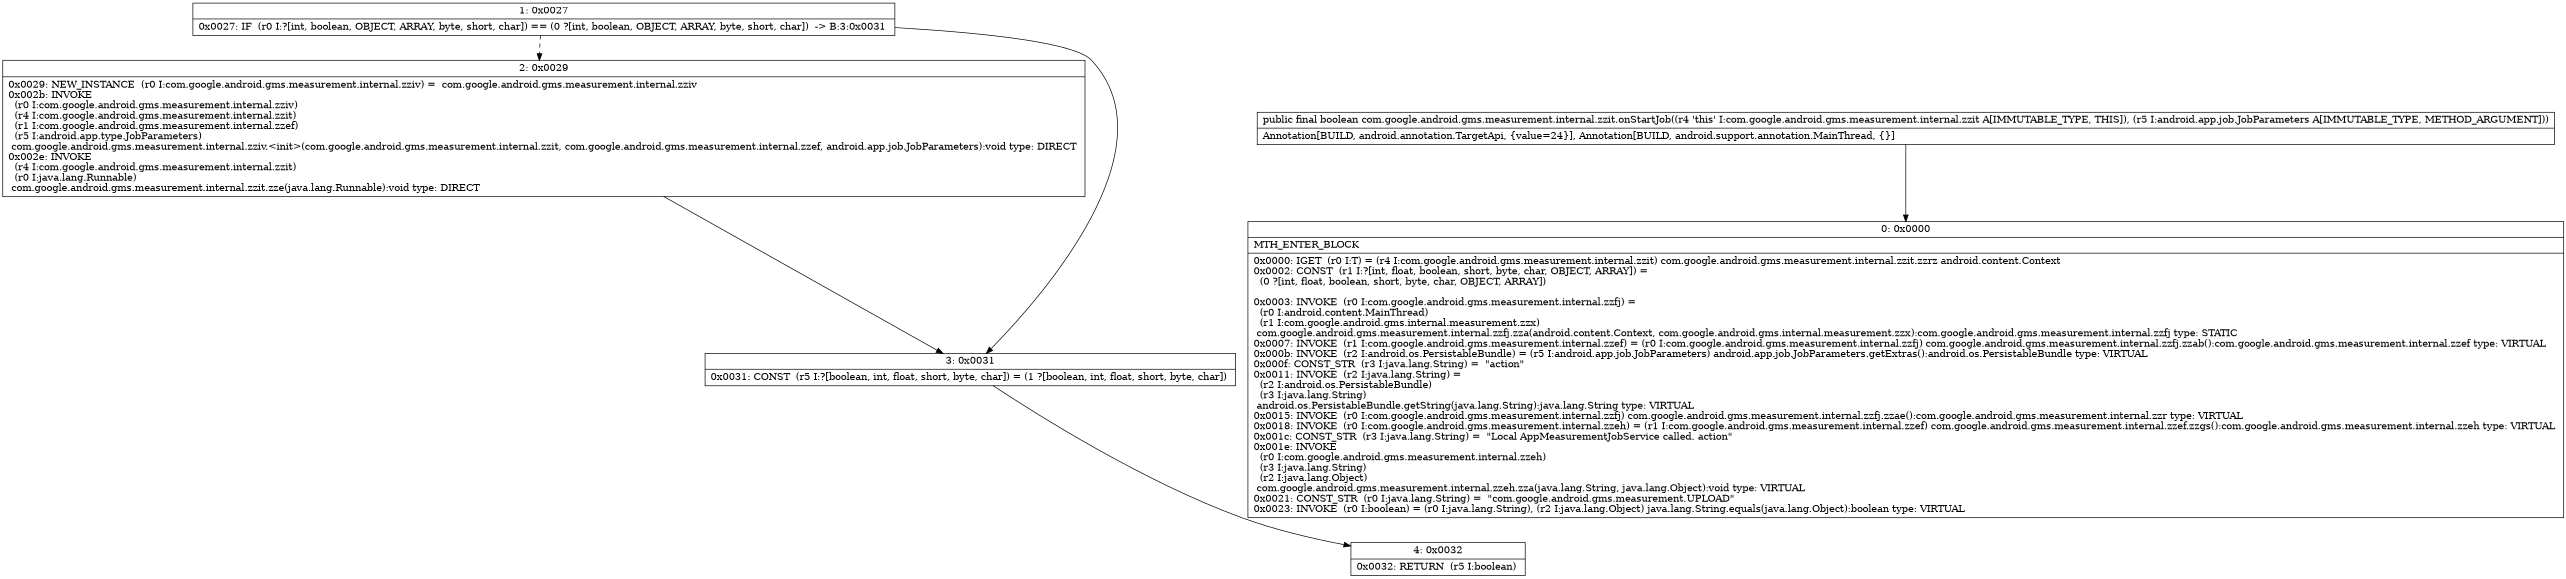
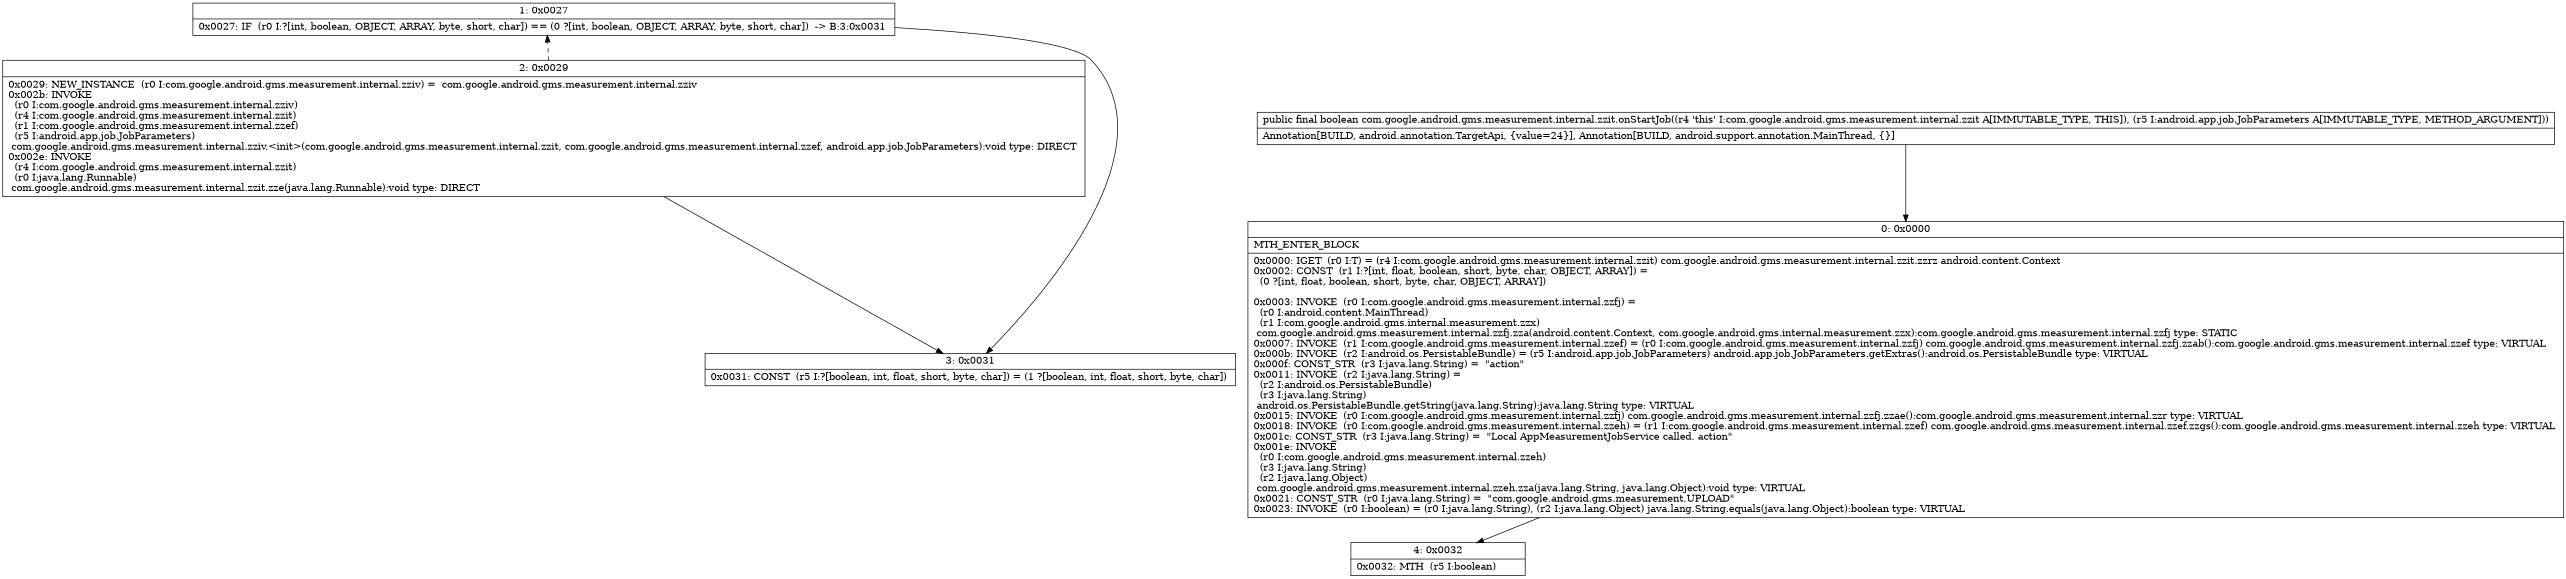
edge "1: 0x0027" -> "2: 0x0029": reversed
node "2: 0x0029": text "(r5 I:android.app.type.JobParameters)" -> "(r5 I:android.app.job.JobParameters)"
edge "3: 0x0031" -> "4: 0x0032": now "0: 0x0000" -> "4: 0x0032"
node "4: 0x0032": text "0x0032: RETURN  (r5 I:boolean)" -> "0x0032: MTH  (r5 I:boolean)"
